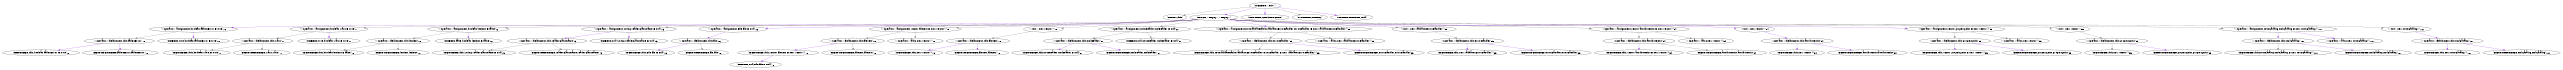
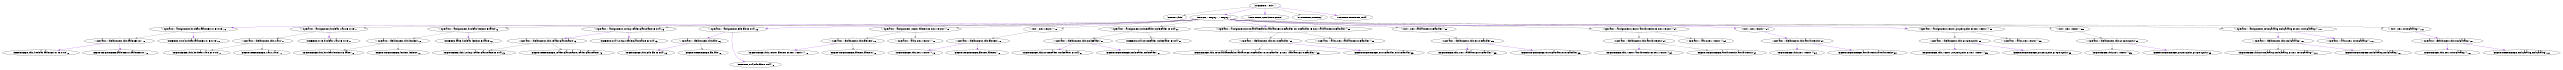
edge "(IDENTIFIER,this,Vector filesets = new Vector())" -> "(LITERAL,null,File file = null)": now "(<operator>.assignment,File file = null)" -> "(LITERAL,null,File file = null)"
